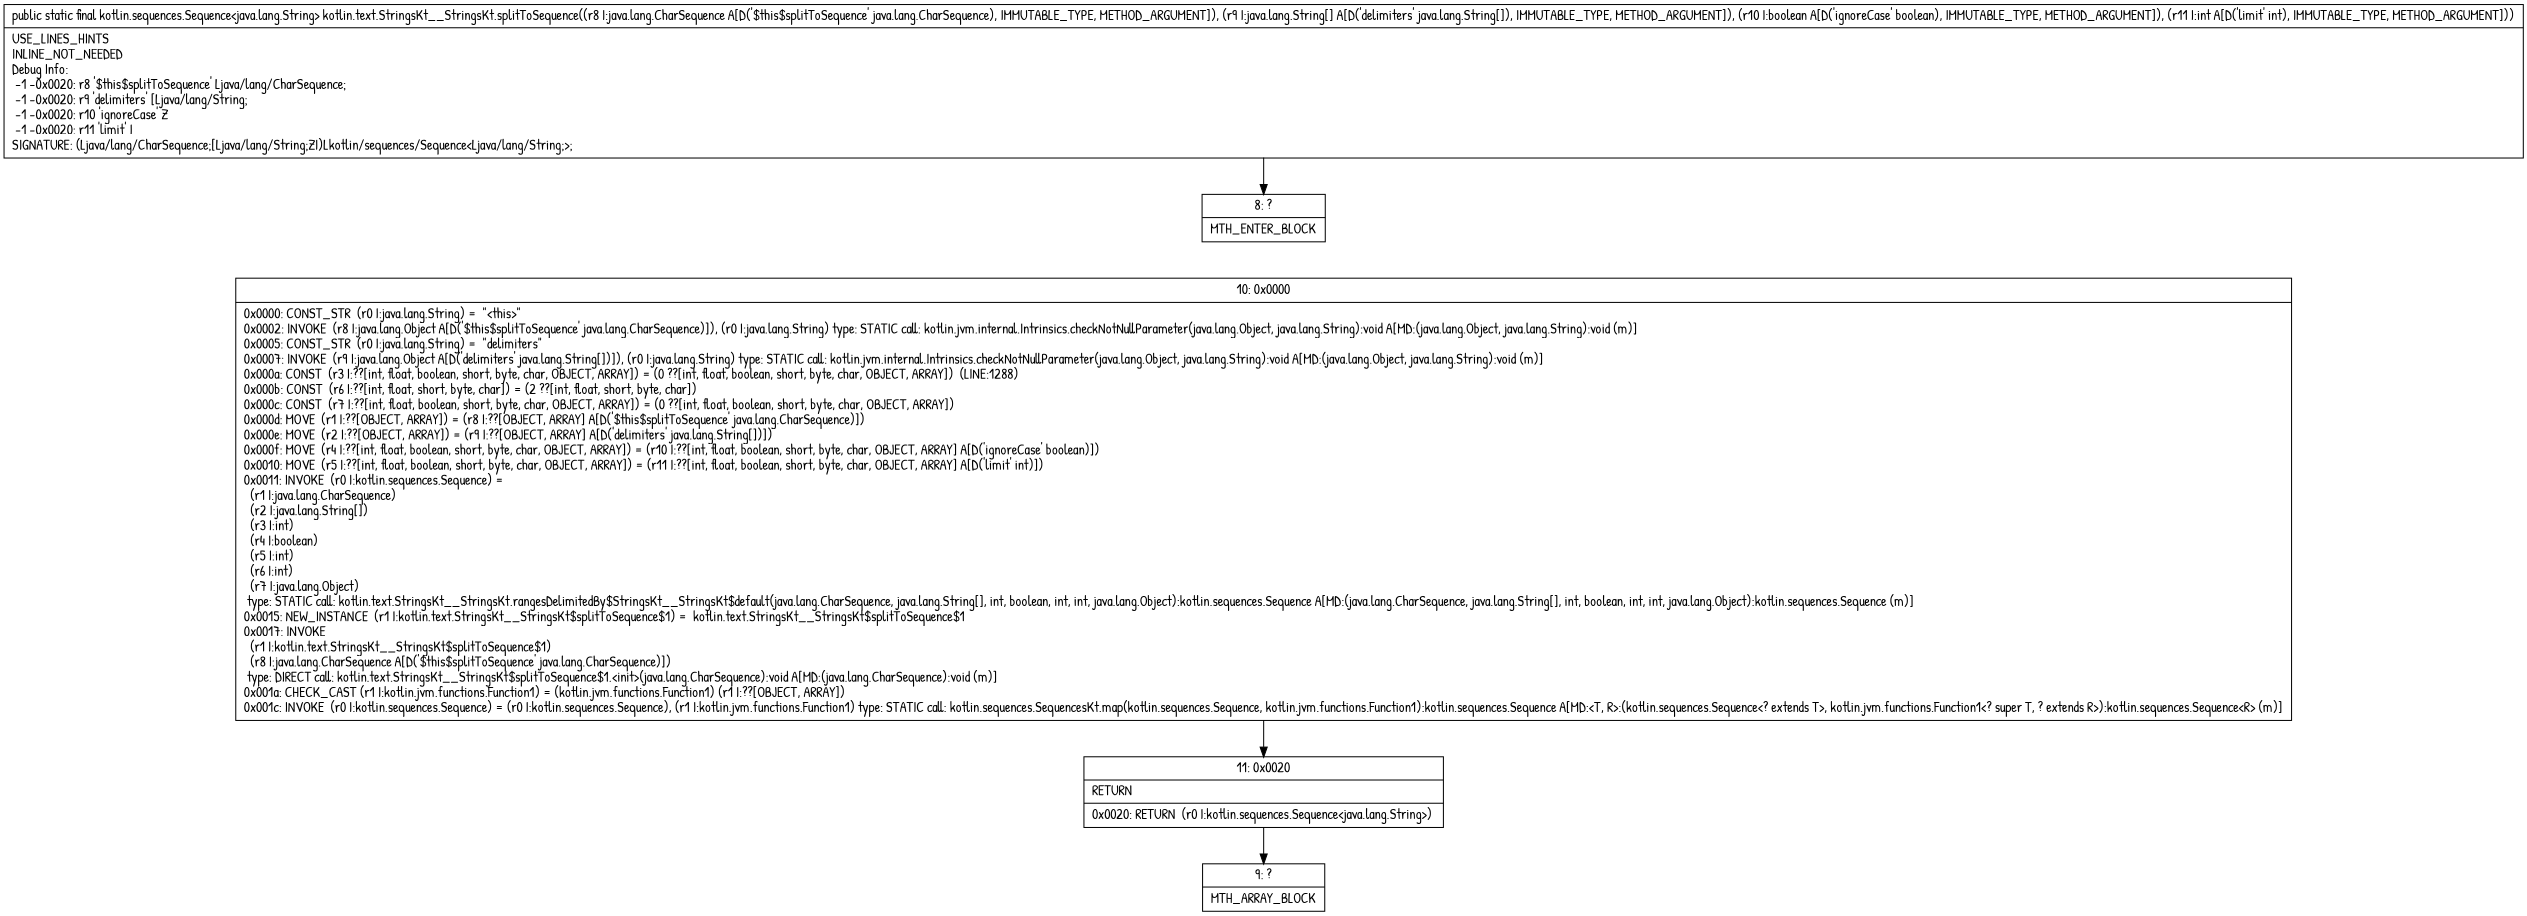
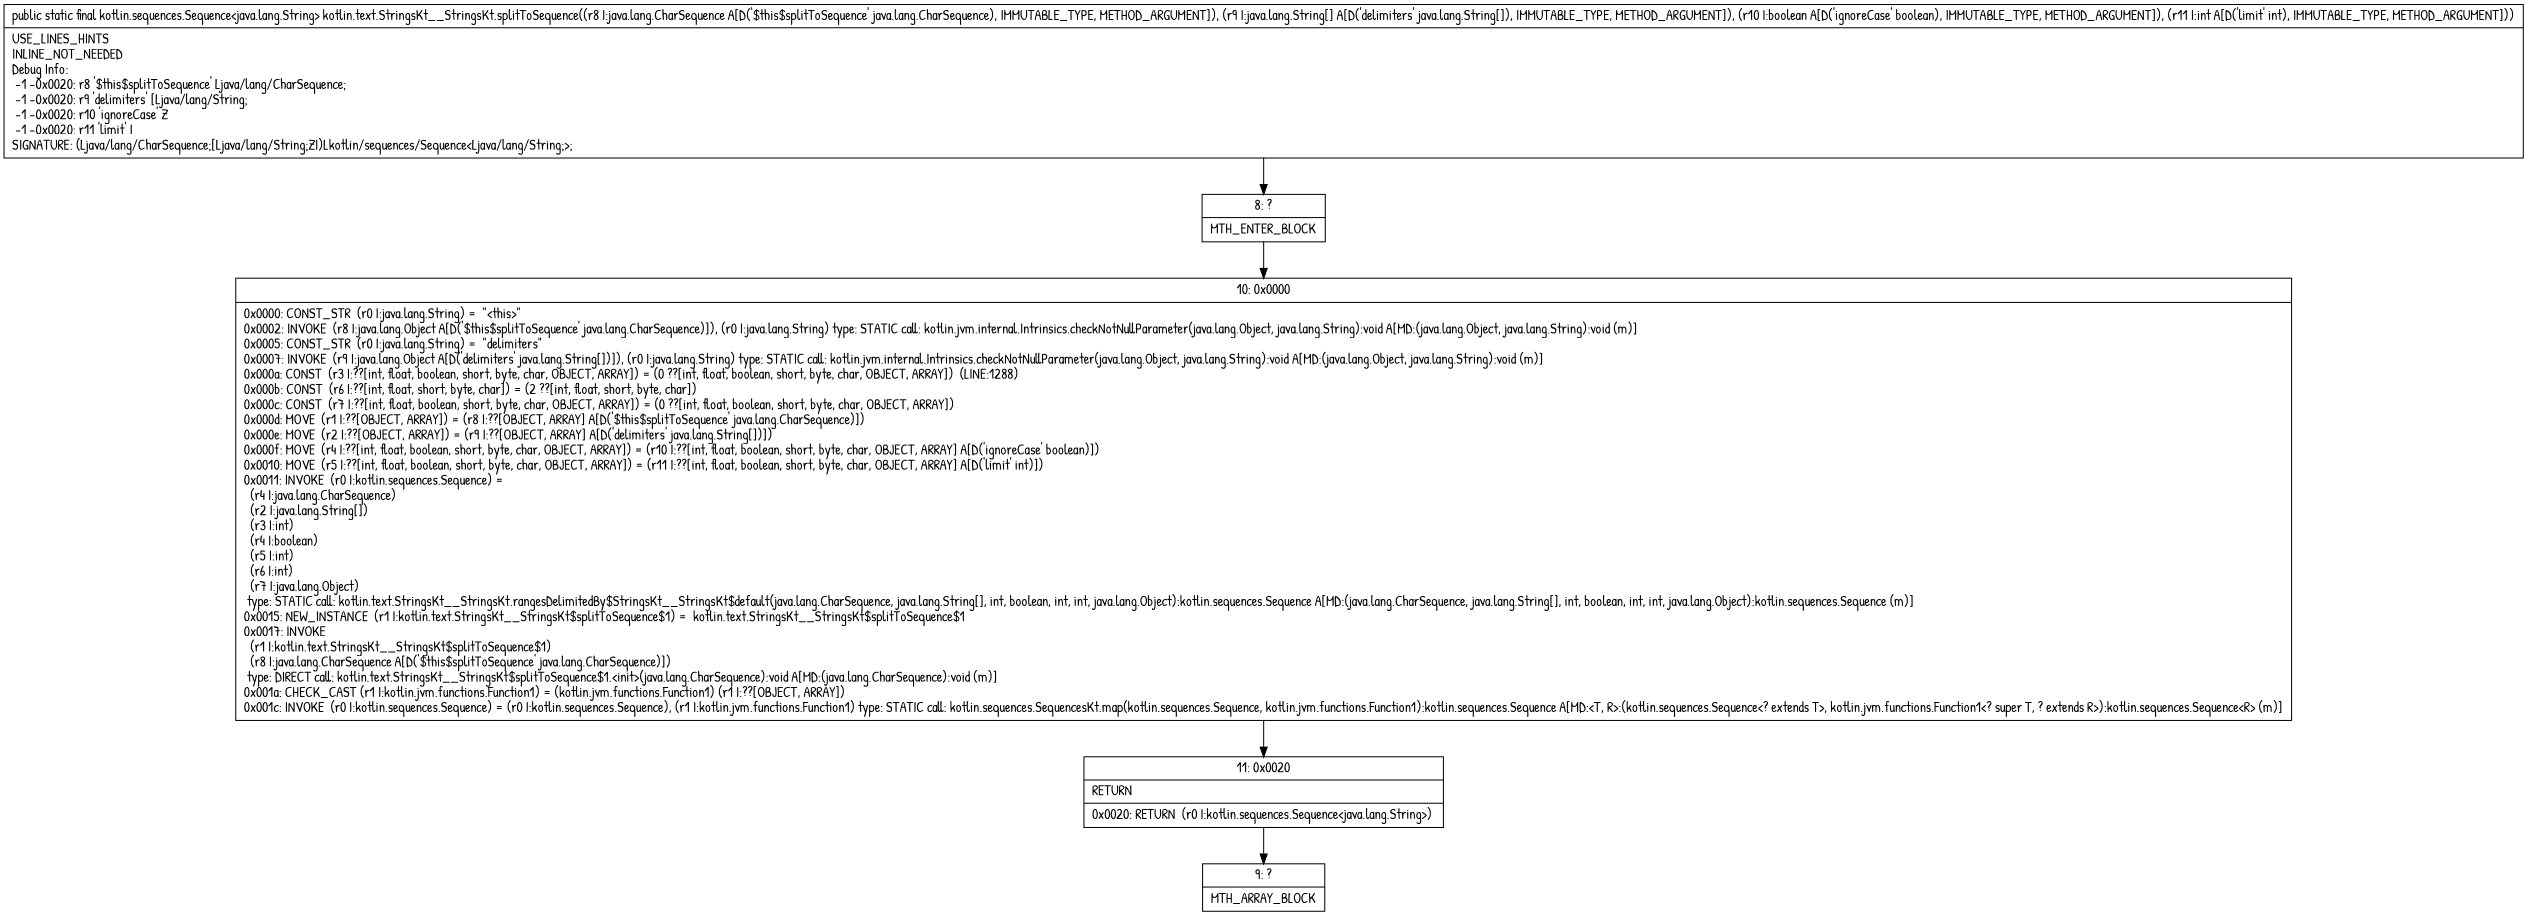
edge "8: ?" -> "10: 0x0000": added
node "10: 0x0000": text "(r1 I:java.lang.CharSequence)" -> "(r4 I:java.lang.CharSequence)"
